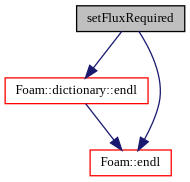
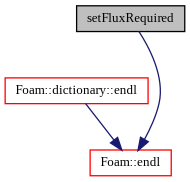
edge "setFluxRequired" -> "Foam::dictionary::endl": removed
